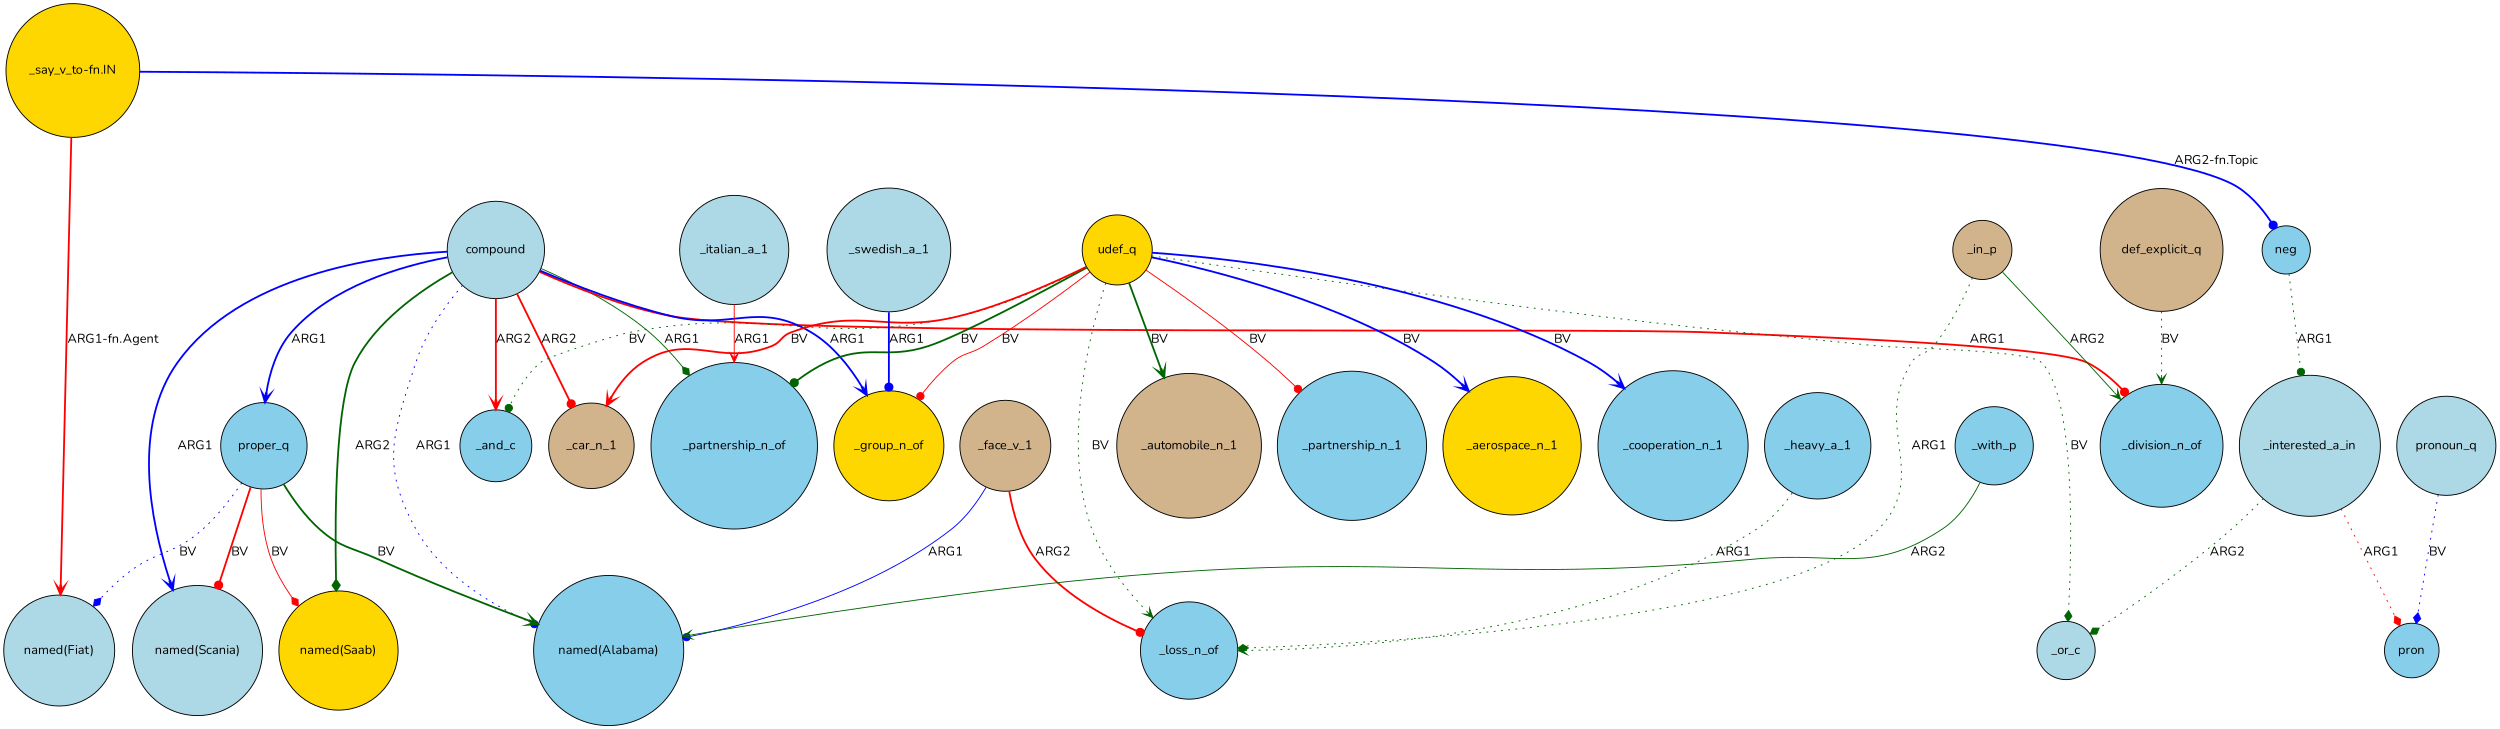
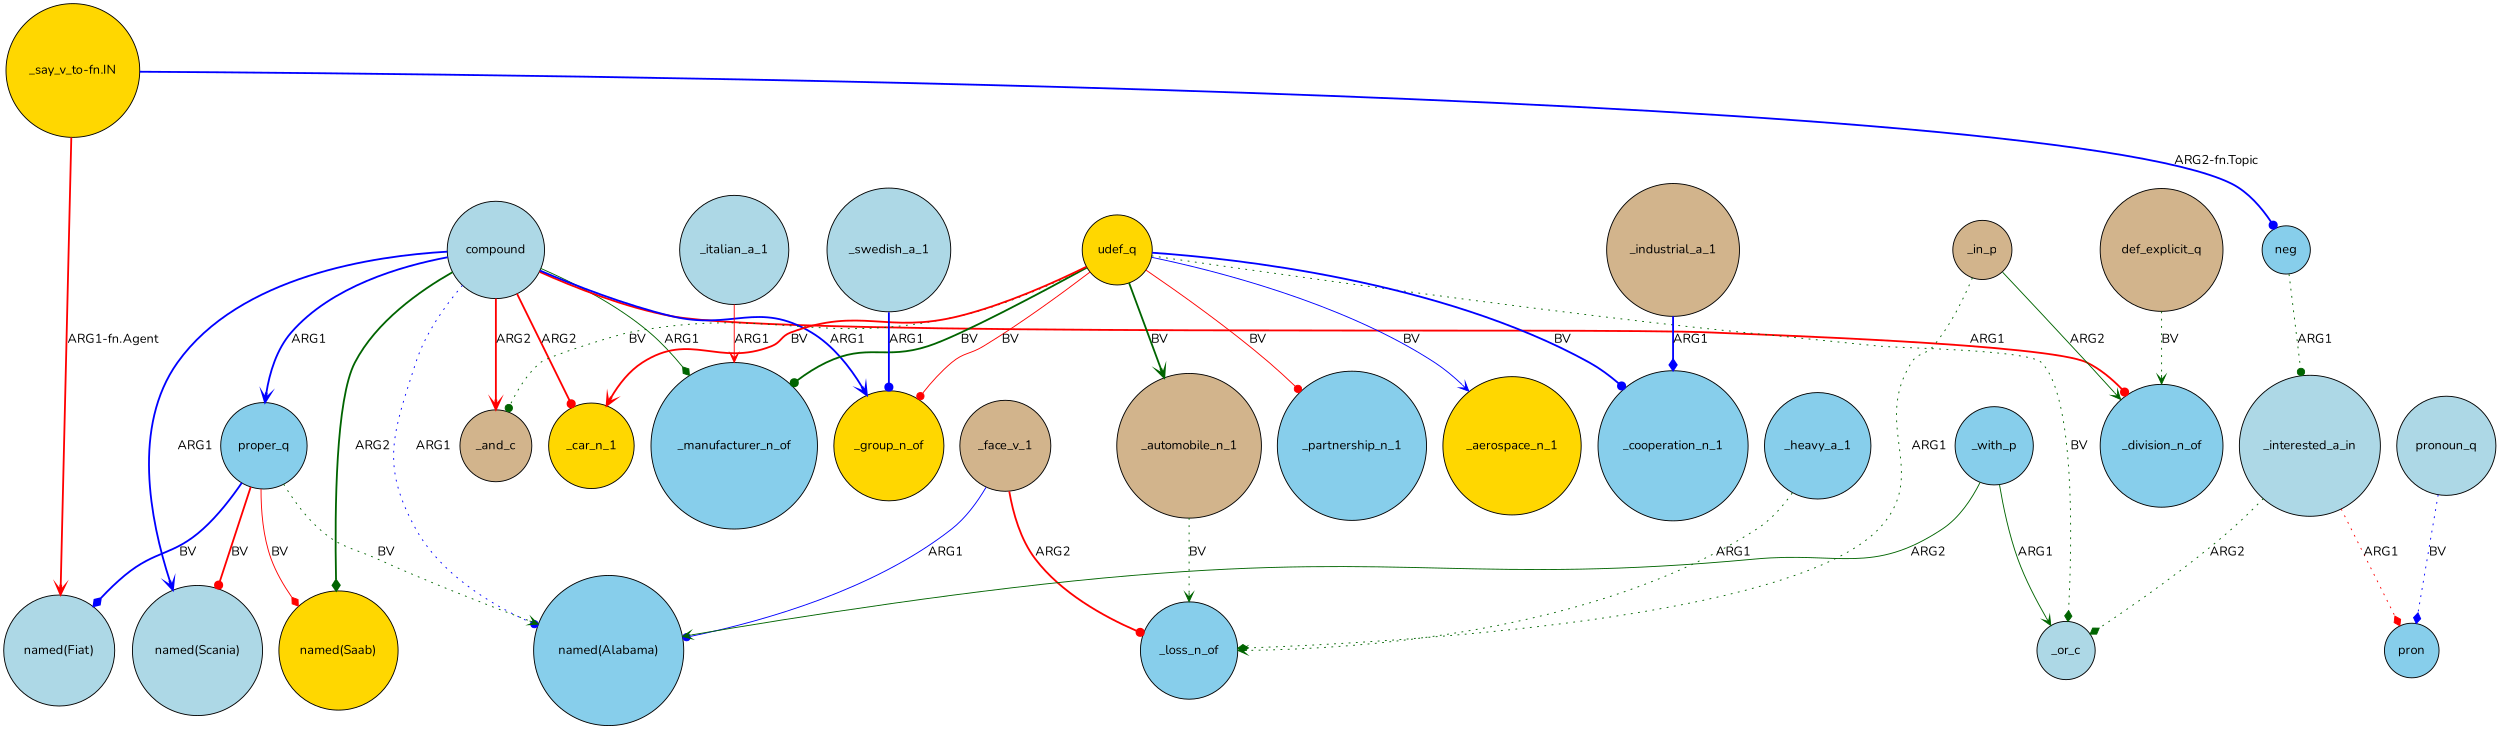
node "_industrial_a_1": added
edge "udef_q" -> "_cooperation_n_1": arrowhead vee -> dot
edge "udef_q" -> "_aerospace_n_1": style bold -> solid
node "_and_c": fillcolor skyblue -> tan
node "_car_n_1": fillcolor tan -> gold
node "_partnership_n_of": label "_partnership_n_of" -> "_manufacturer_n_of"
edge "udef_q" -> "_loss_n_of": now "_automobile_n_1" -> "_loss_n_of"
edge "proper_q" -> "named(Fiat)": style dotted -> bold
edge "_with_p" -> "_or_c": added, label "ARG1"
edge "proper_q" -> "named(Alabama)": style bold -> dotted
